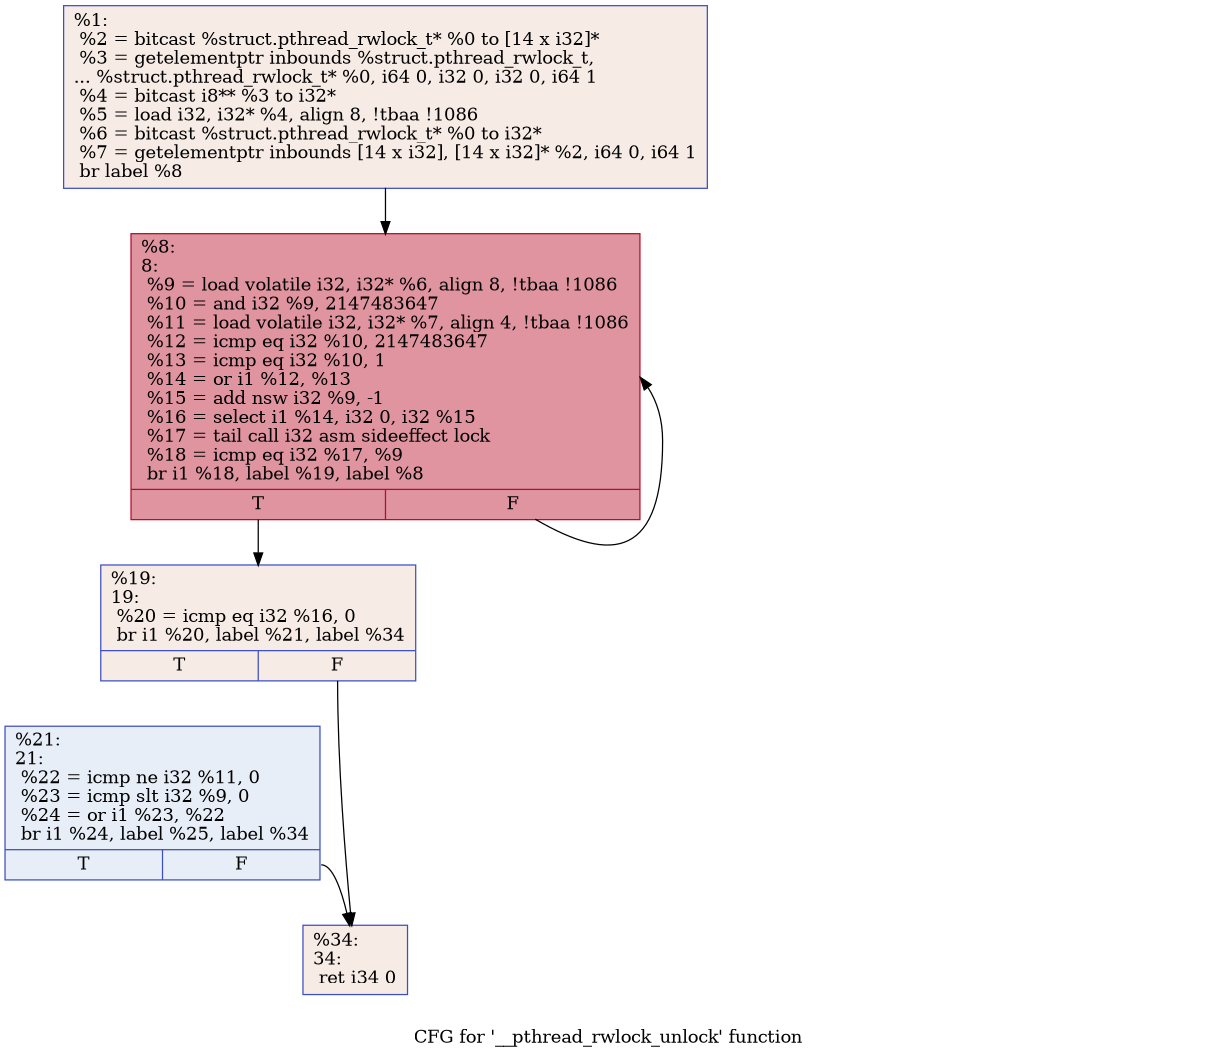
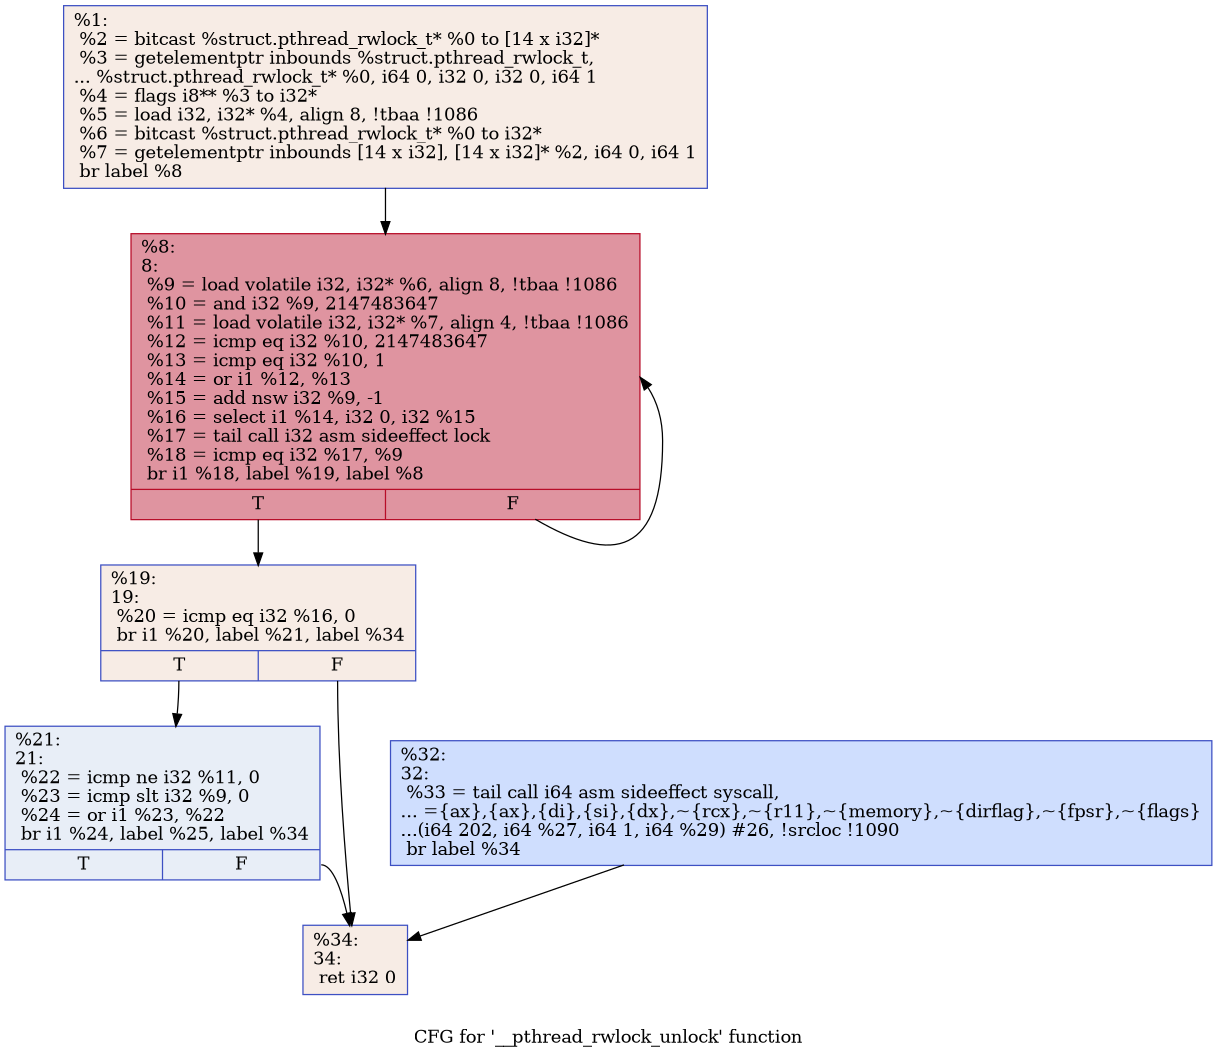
node "%1:": text "%4 = bitcast i8** %3 to i32*" -> "%4 = flags i8** %3 to i32*"
edge "%19:" -> "%21:": added
node "%32:": added
node "%34:": text "ret i34 0" -> "ret i32 0"
